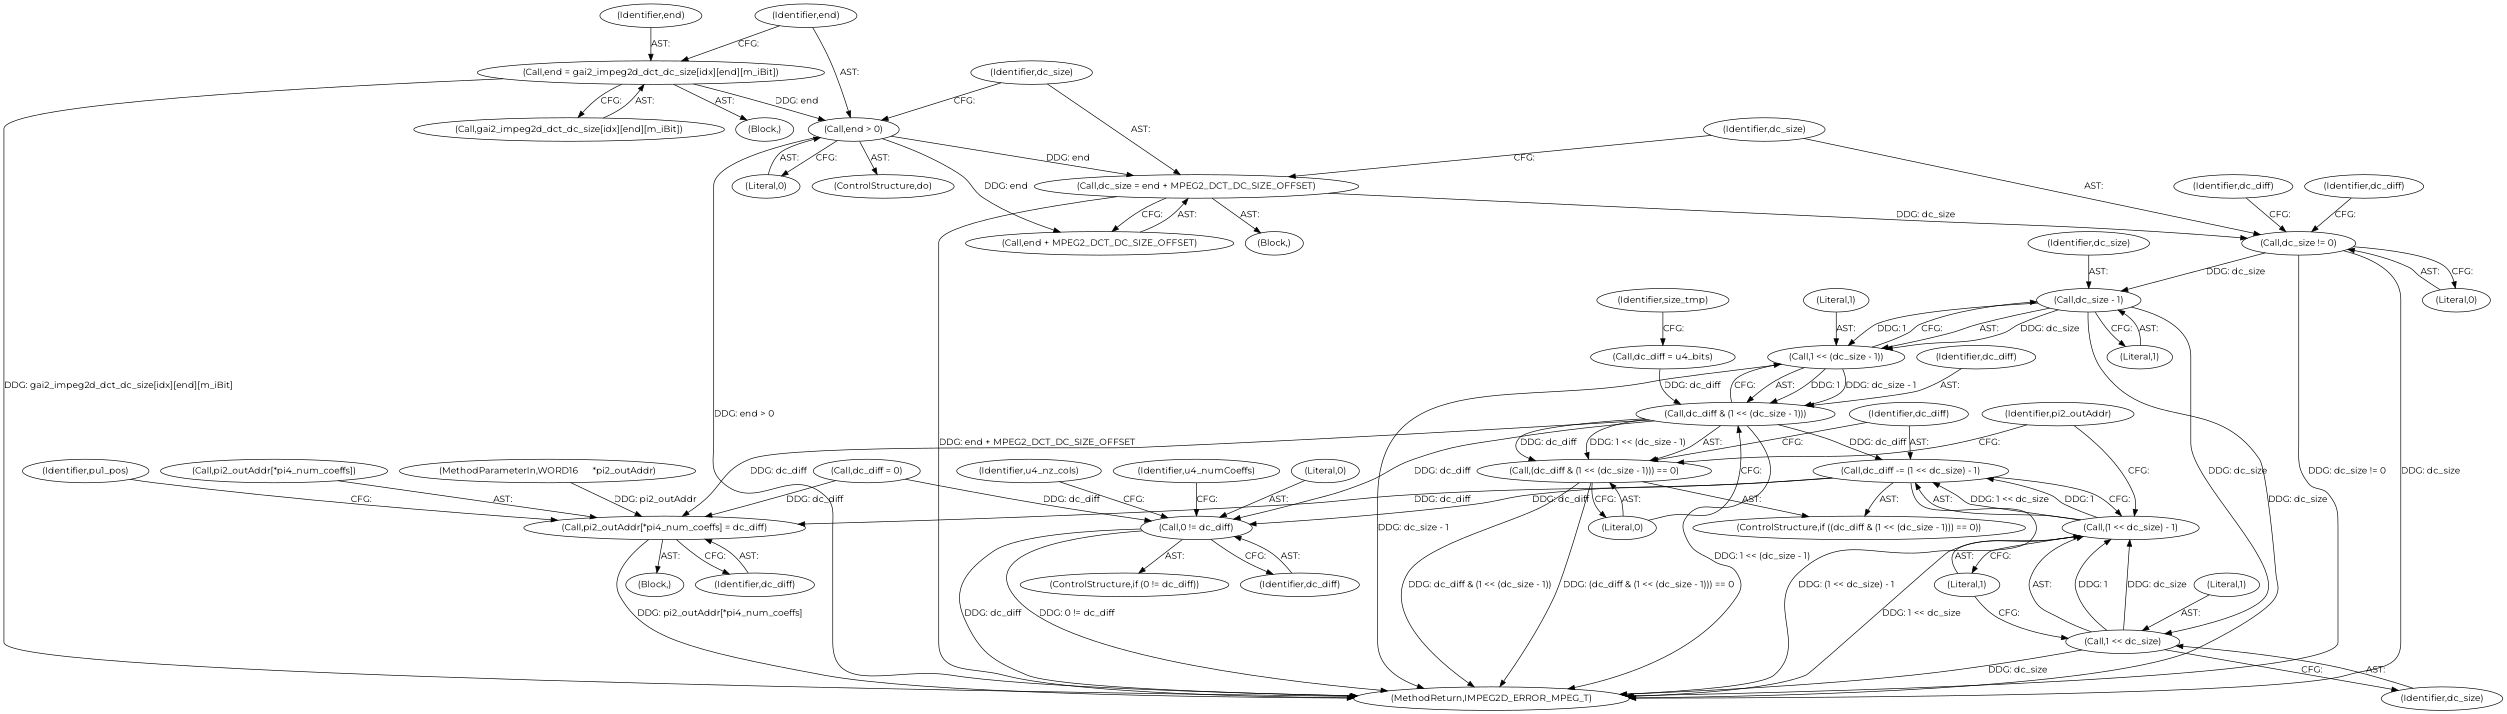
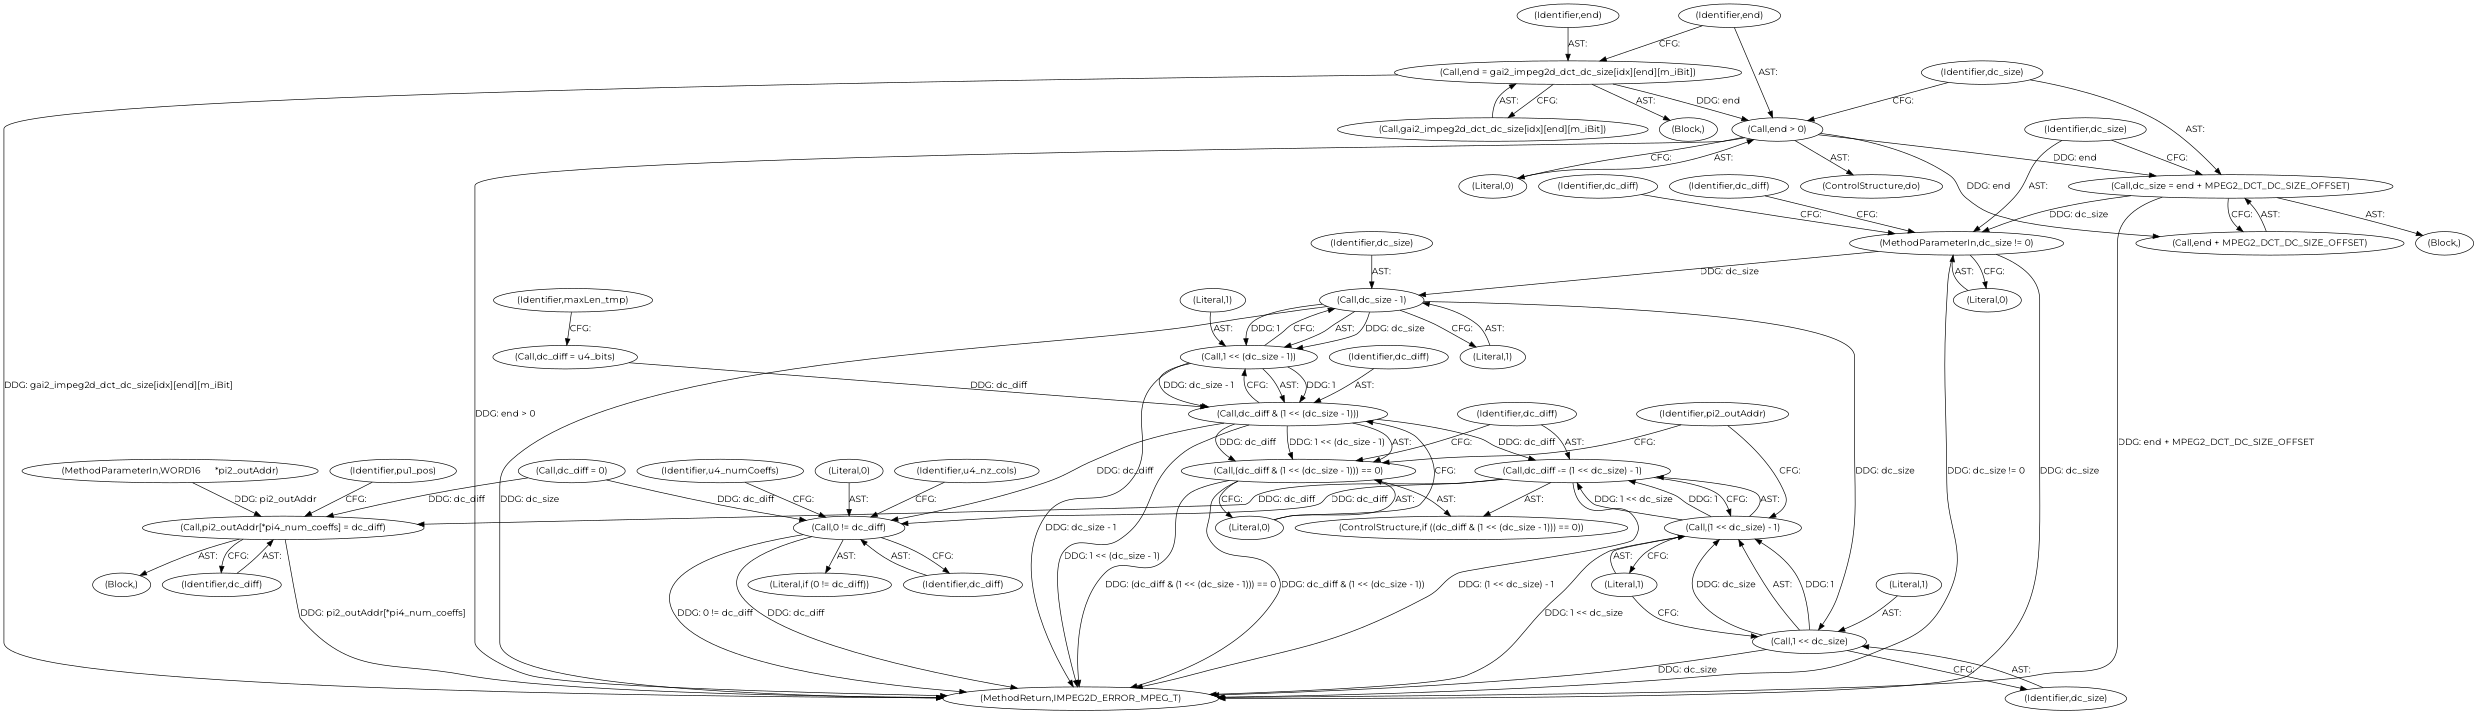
node "(Call,dc_size != 0)": label "(Call,dc_size != 0)" -> "(MethodParameterIn,dc_size != 0)"
node "(Identifier,size_tmp)": label "(Identifier,size_tmp)" -> "(Identifier,maxLen_tmp)"
edge "(Call,dc_diff & (1 << (dc_size - 1)))" -> "(Call,pi2_outAddr[*pi4_num_coeffs] = dc_diff)": removed, label "DDG: dc_diff"
node "(Call,pi2_outAddr[*pi4_num_coeffs])": removed
node "(ControlStructure,if (0 != dc_diff))": label "(ControlStructure,if (0 != dc_diff))" -> "(Literal,if (0 != dc_diff))"
